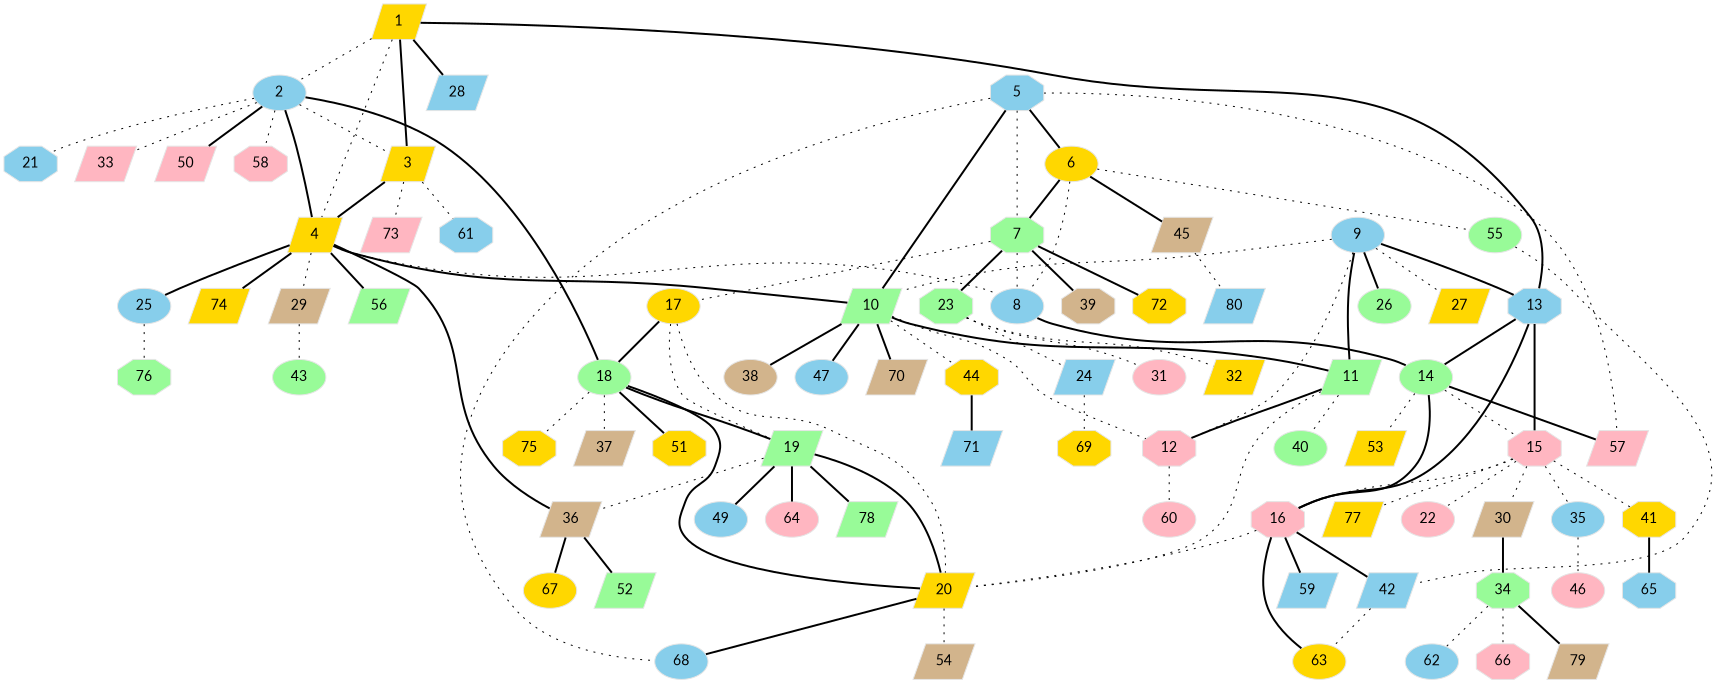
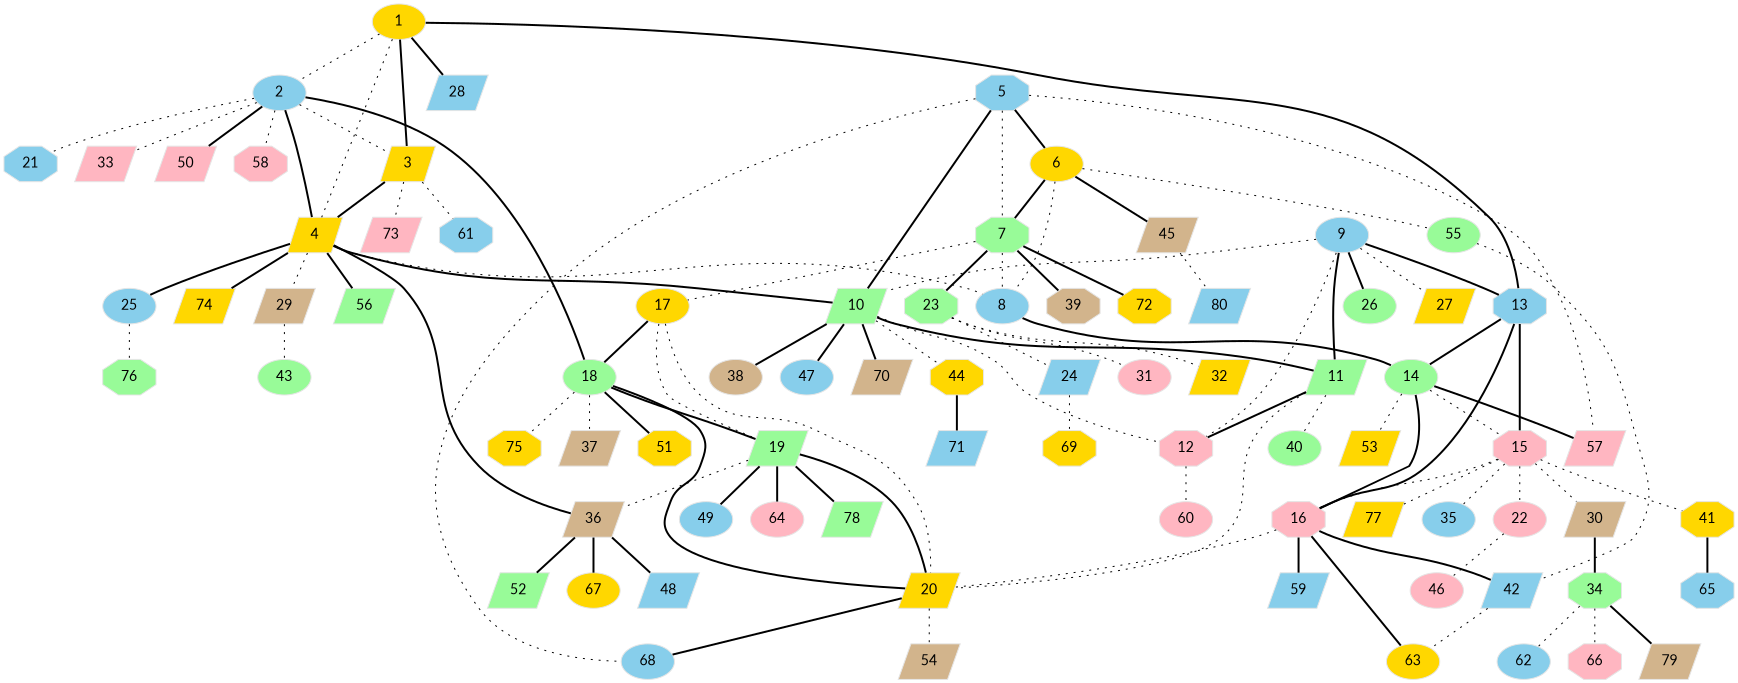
node "1": shape parallelogram -> ellipse
edge "35" -- "46": now "22" -- "46"
node "48": added
